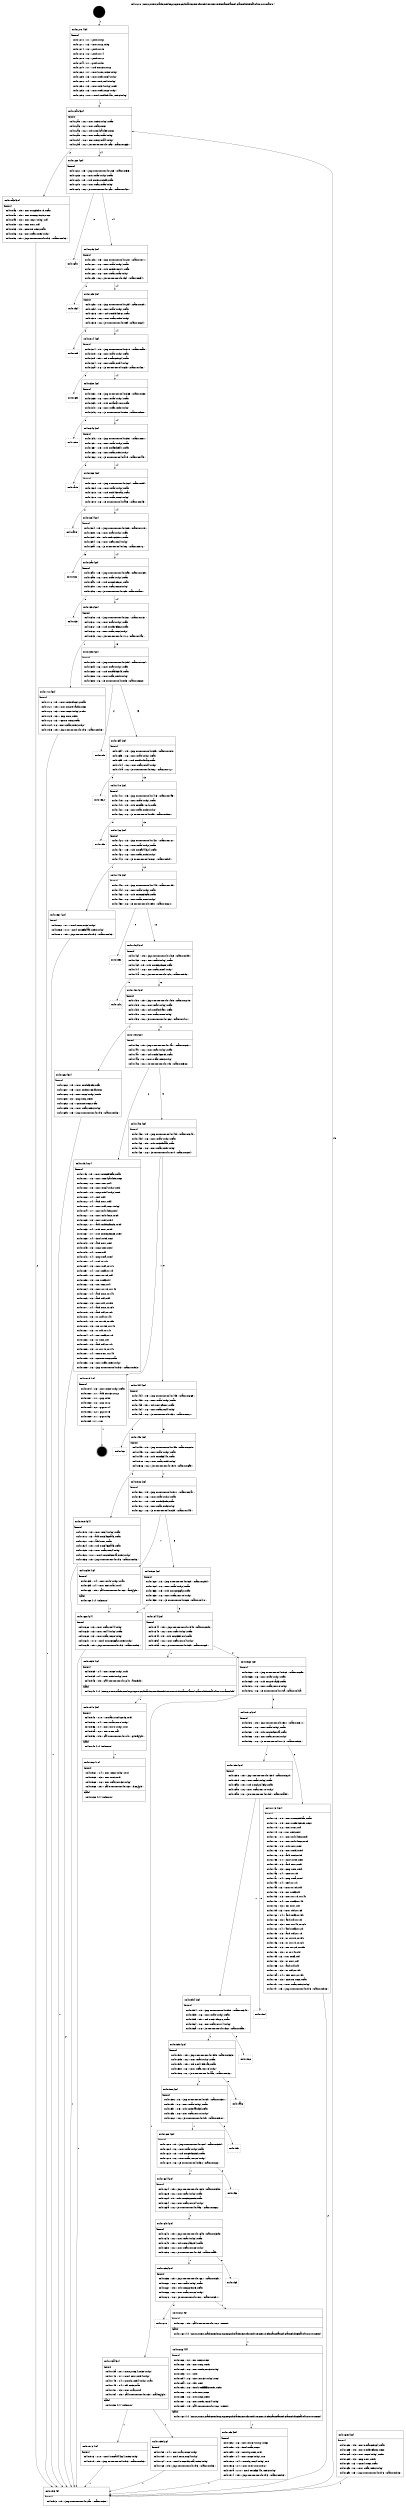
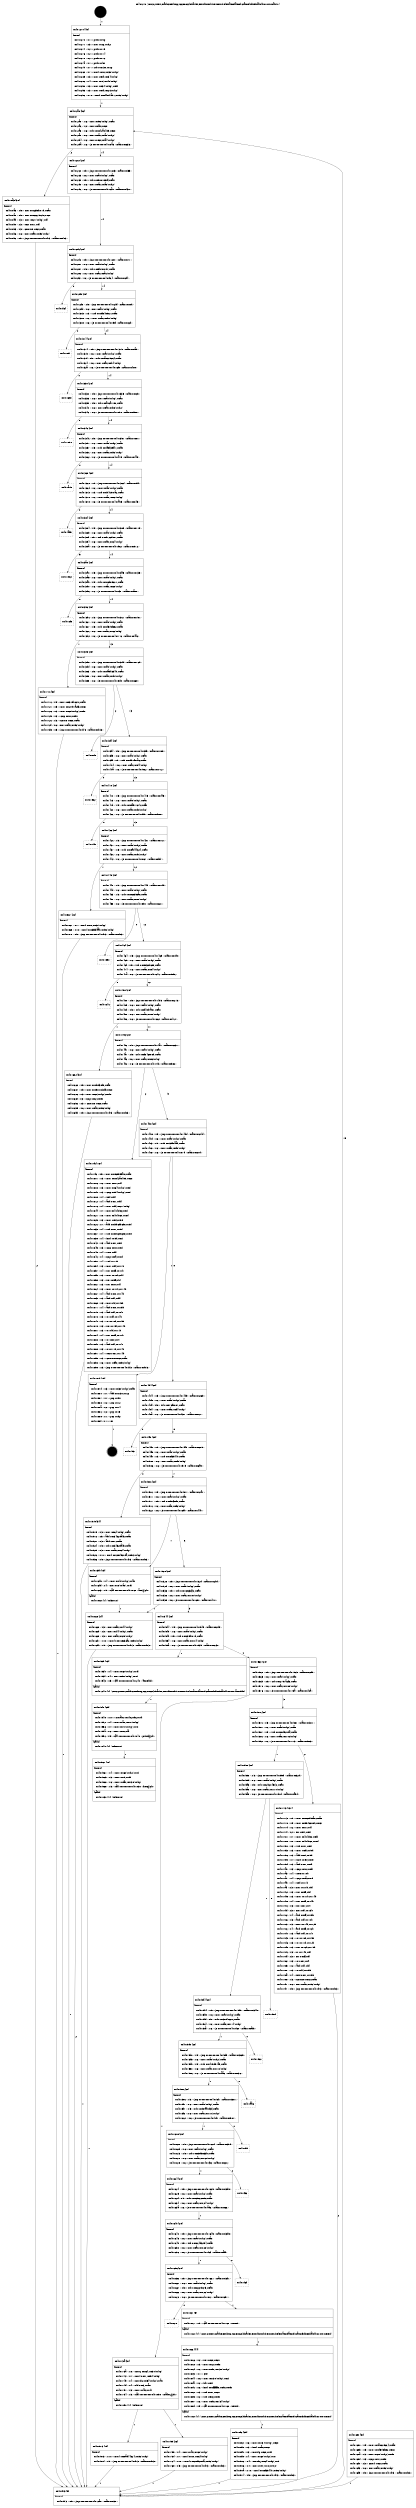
node "0x4016a0": removed
